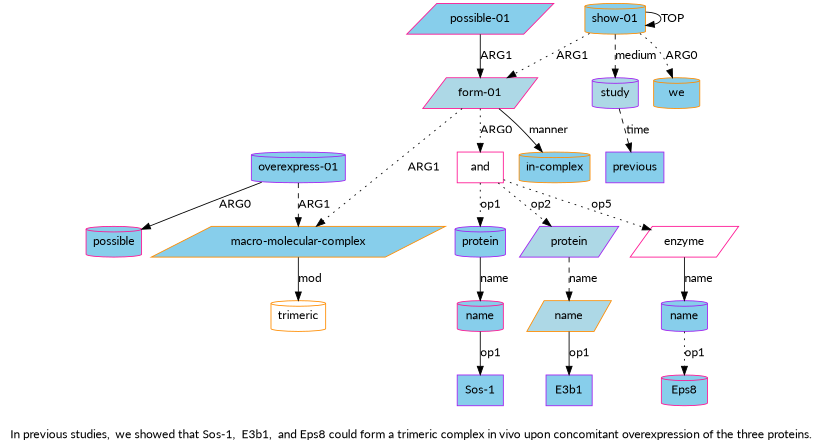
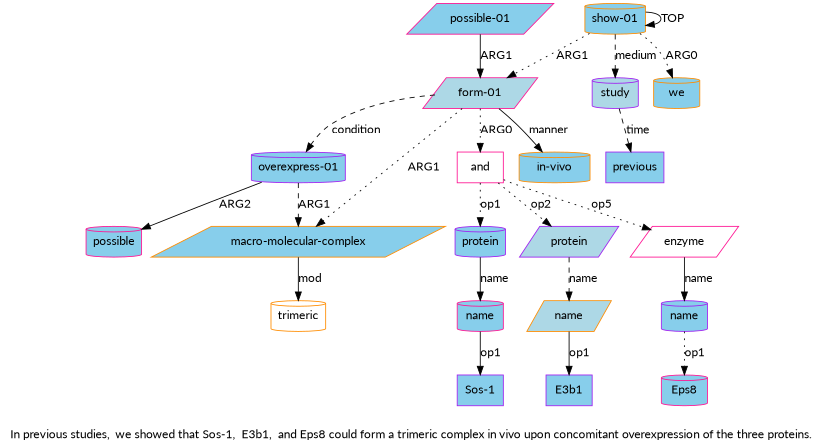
edge "form-01" -> "overexpress-01": added, label "condition"
node "in-complex": label "in-complex" -> "in-vivo"
edge "overexpress-01" -> "possible": label "ARG0" -> "ARG2"
